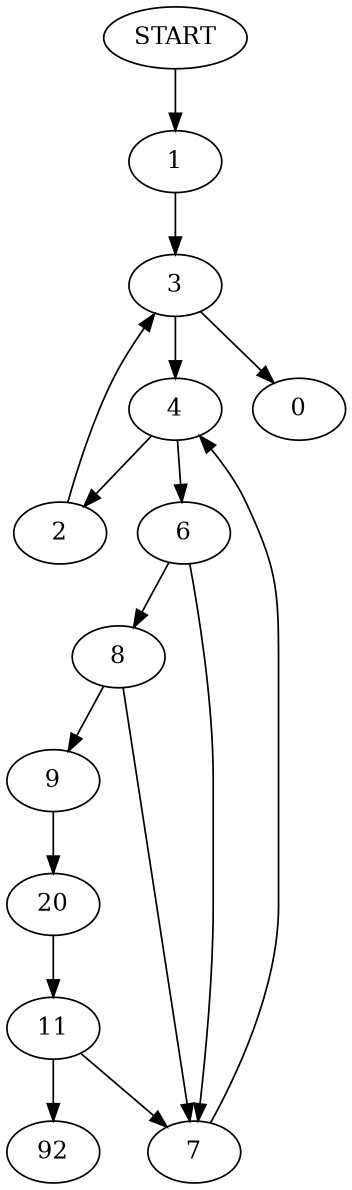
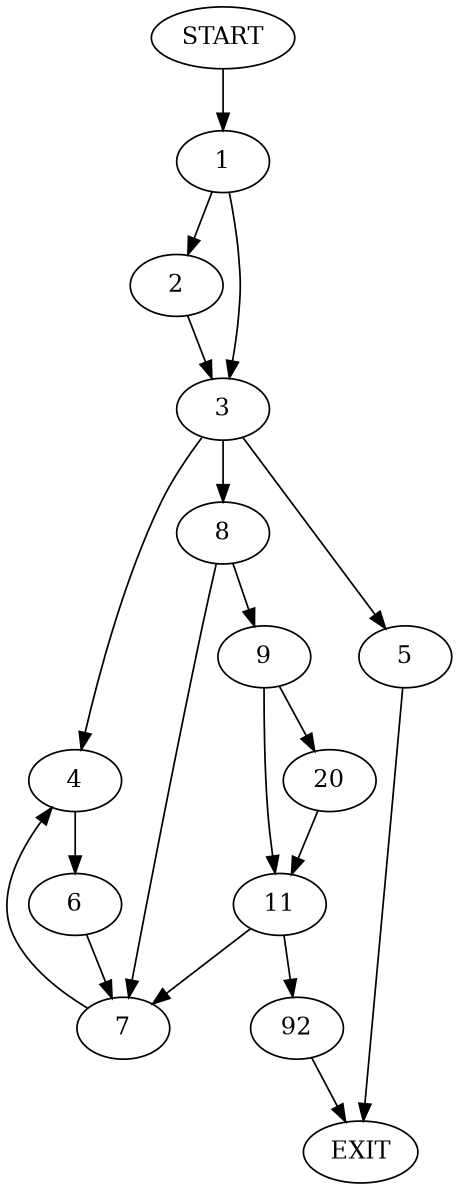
node "0": label "0" -> "5"
edge "4" -> "2": now "1" -> "2"
edge "6" -> "8": now "3" -> "8"
edge "9" -> "11": added
node "EXIT": added
